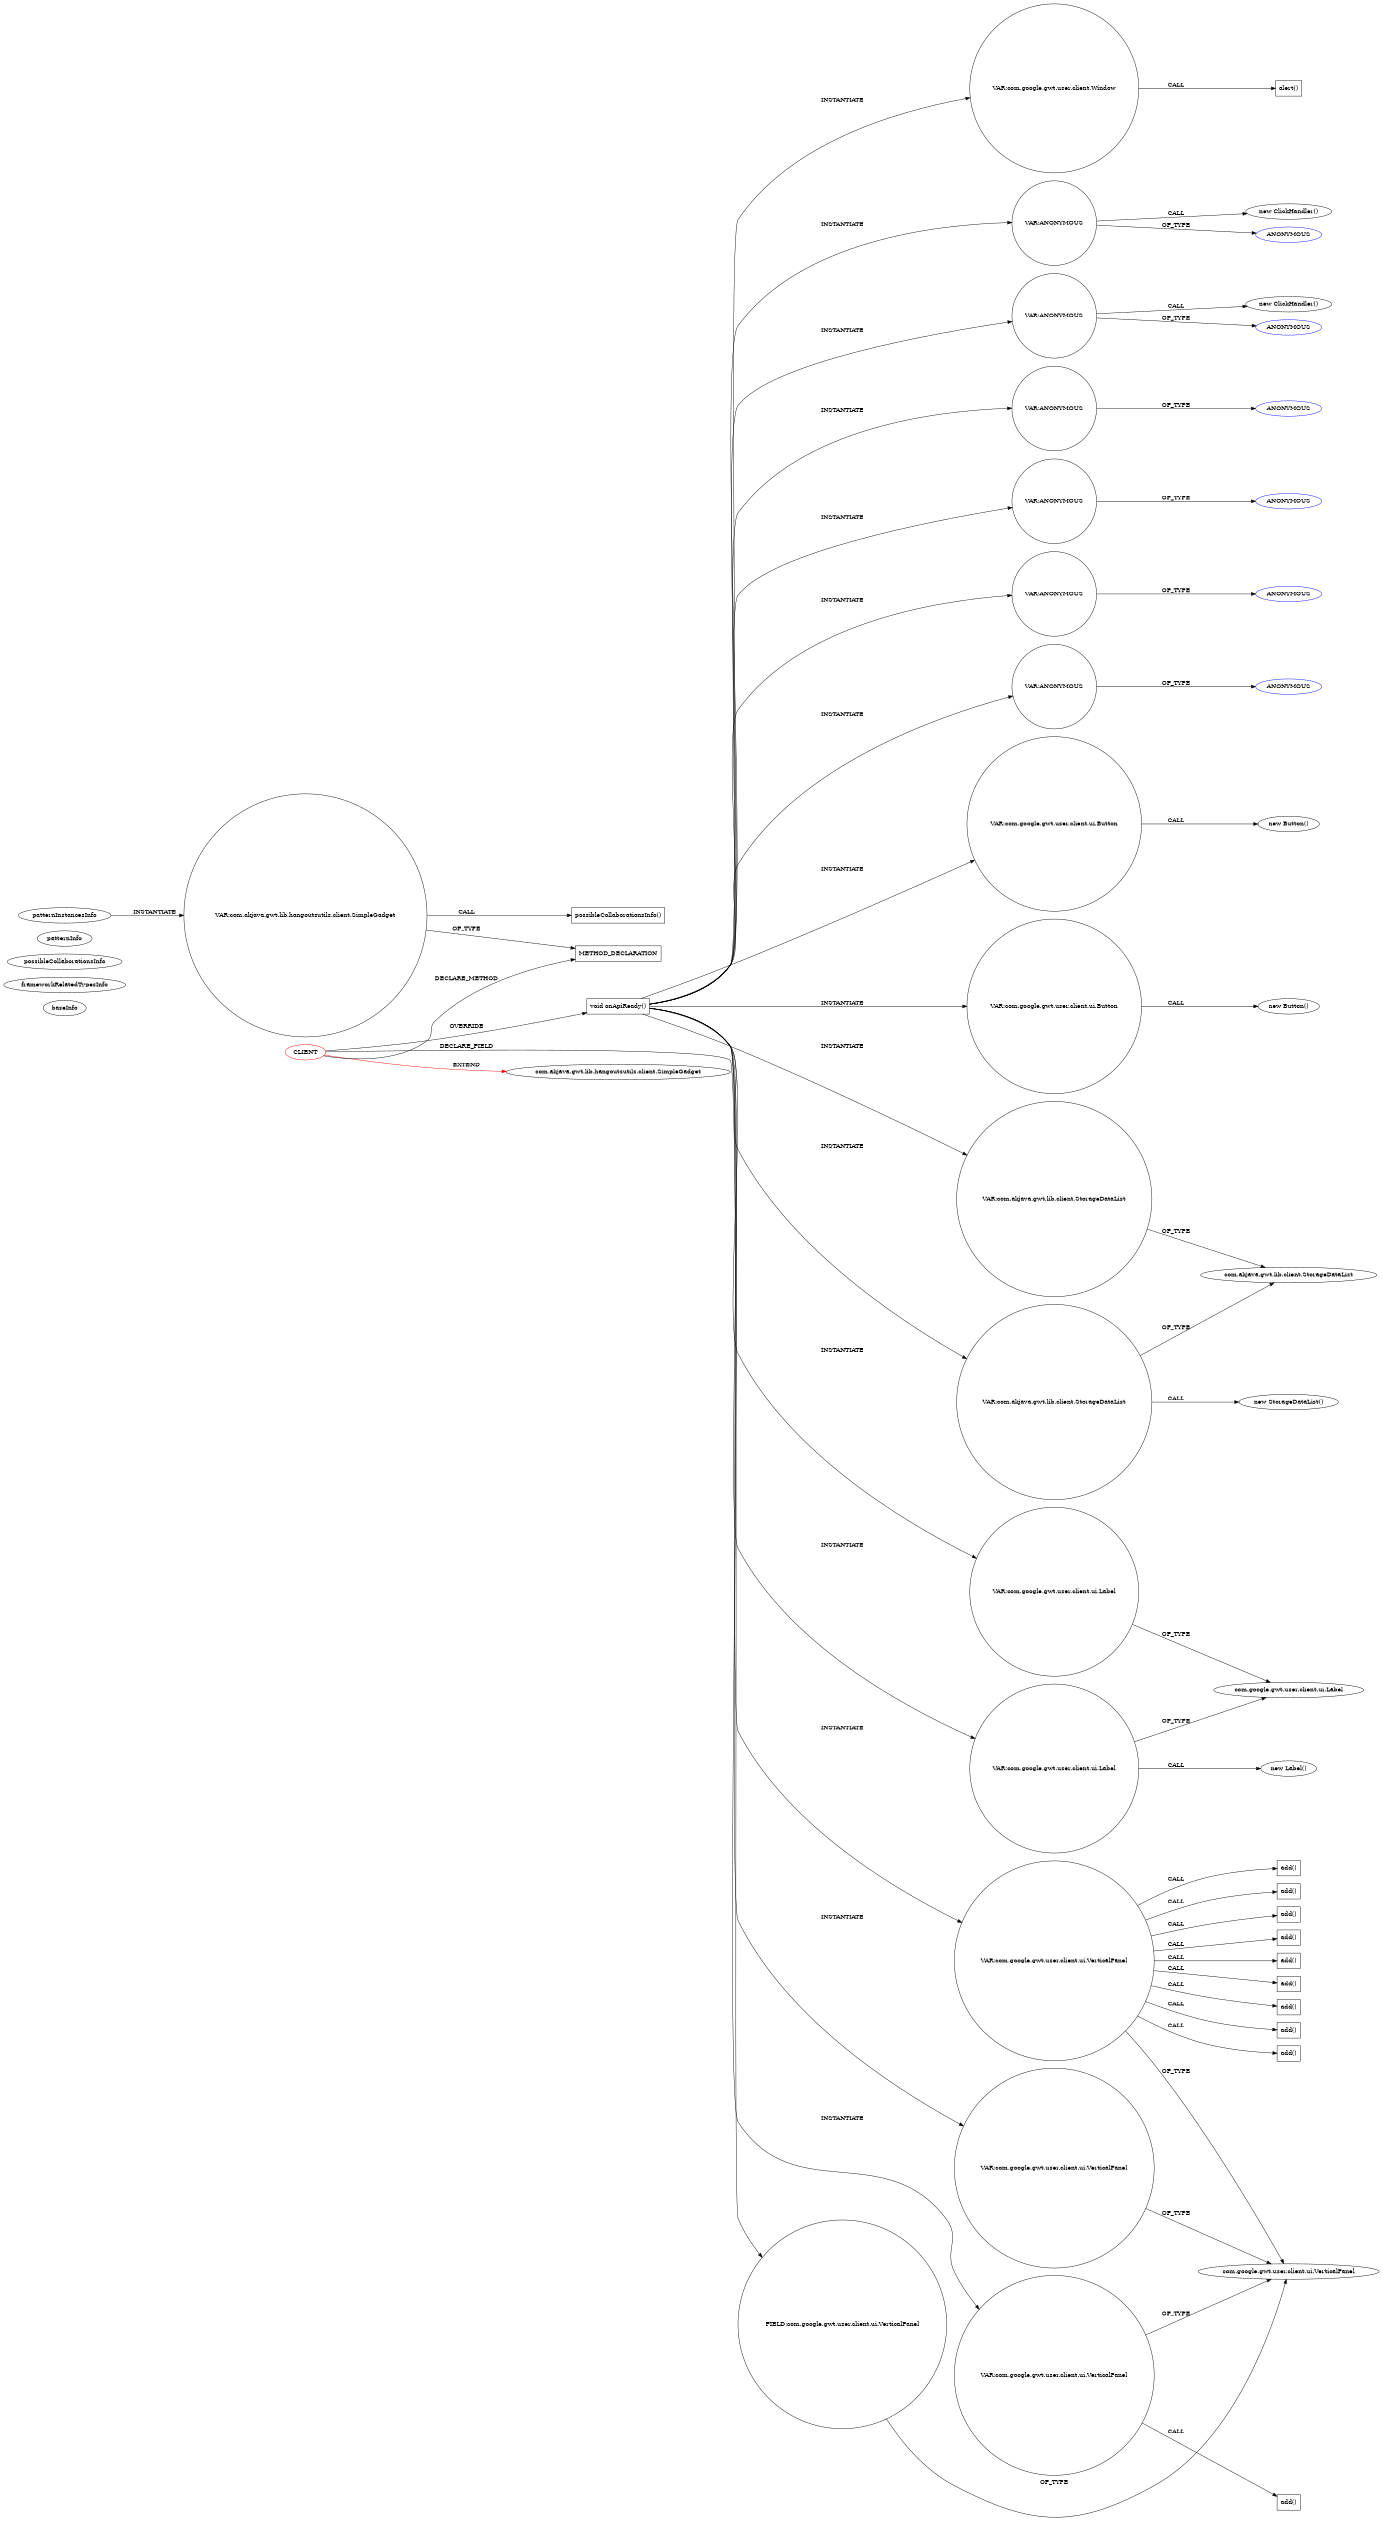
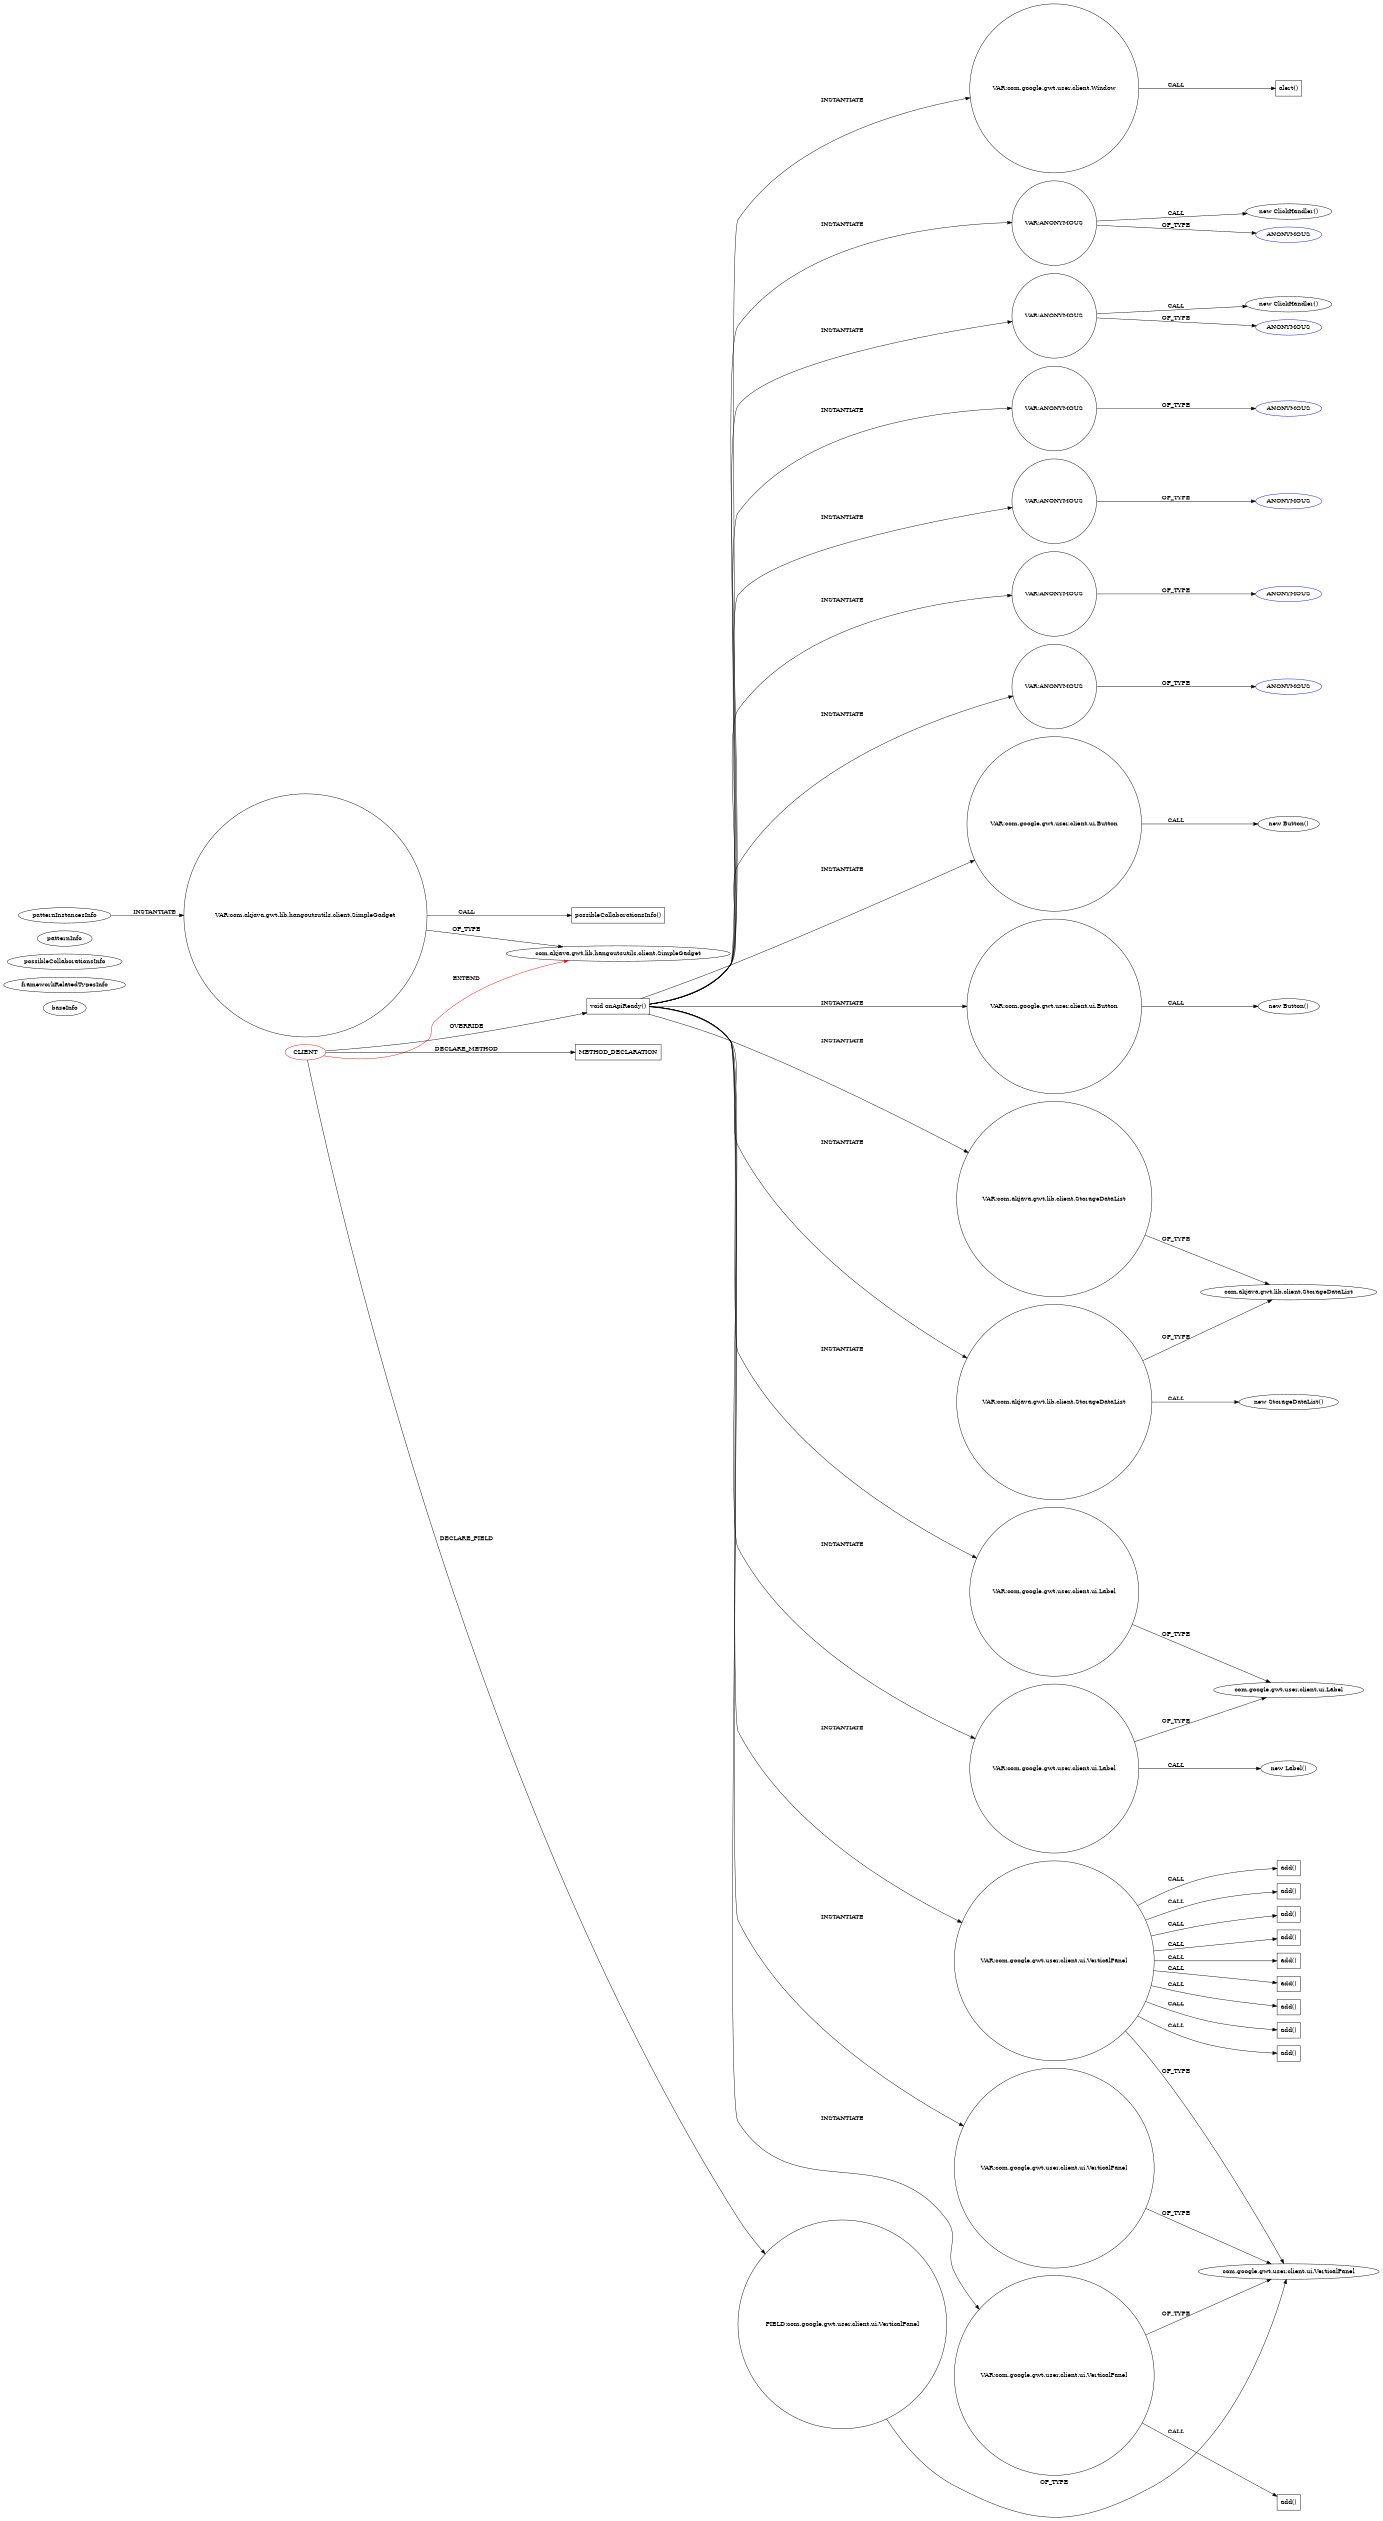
edge "VAR:com.akjava.gwt.lib.hangoutsutils.client.SimpleGadget" -> "METHOD_DECLARATION": now "VAR:com.akjava.gwt.lib.hangoutsutils.client.SimpleGadget" -> "com.akjava.gwt.lib.hangoutsutils.client.SimpleGadget"
